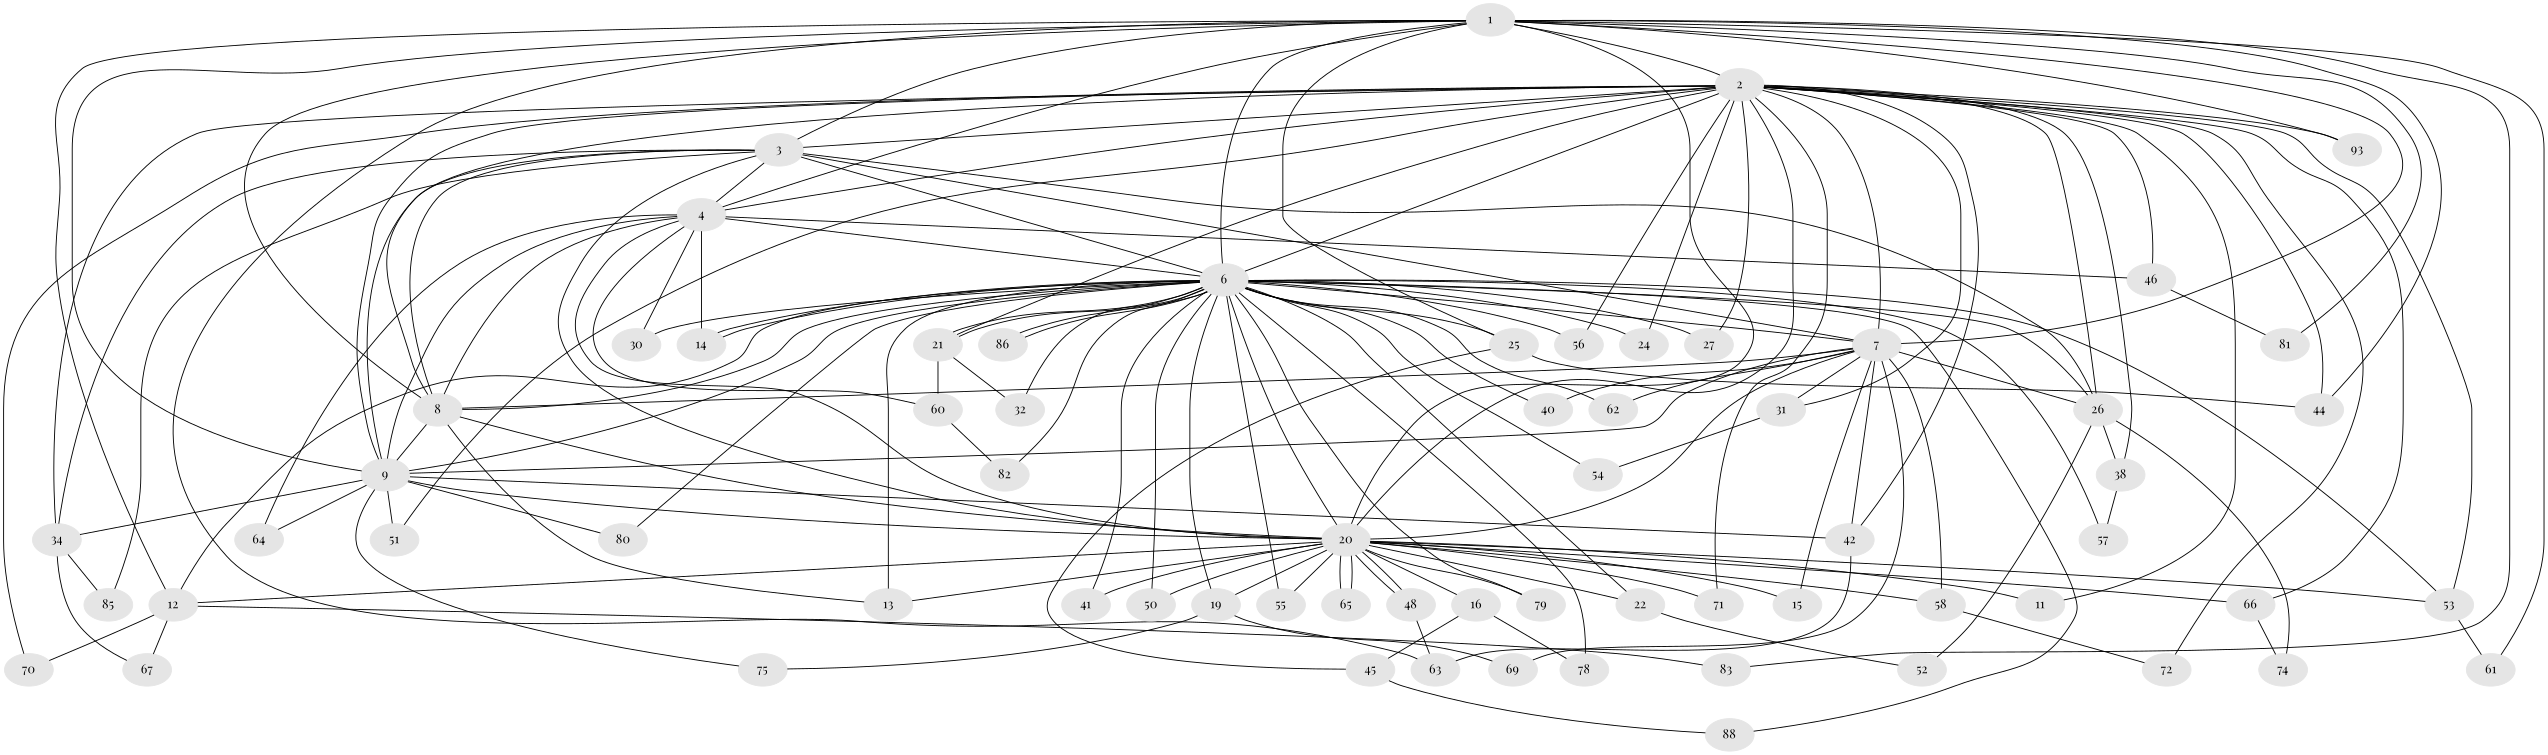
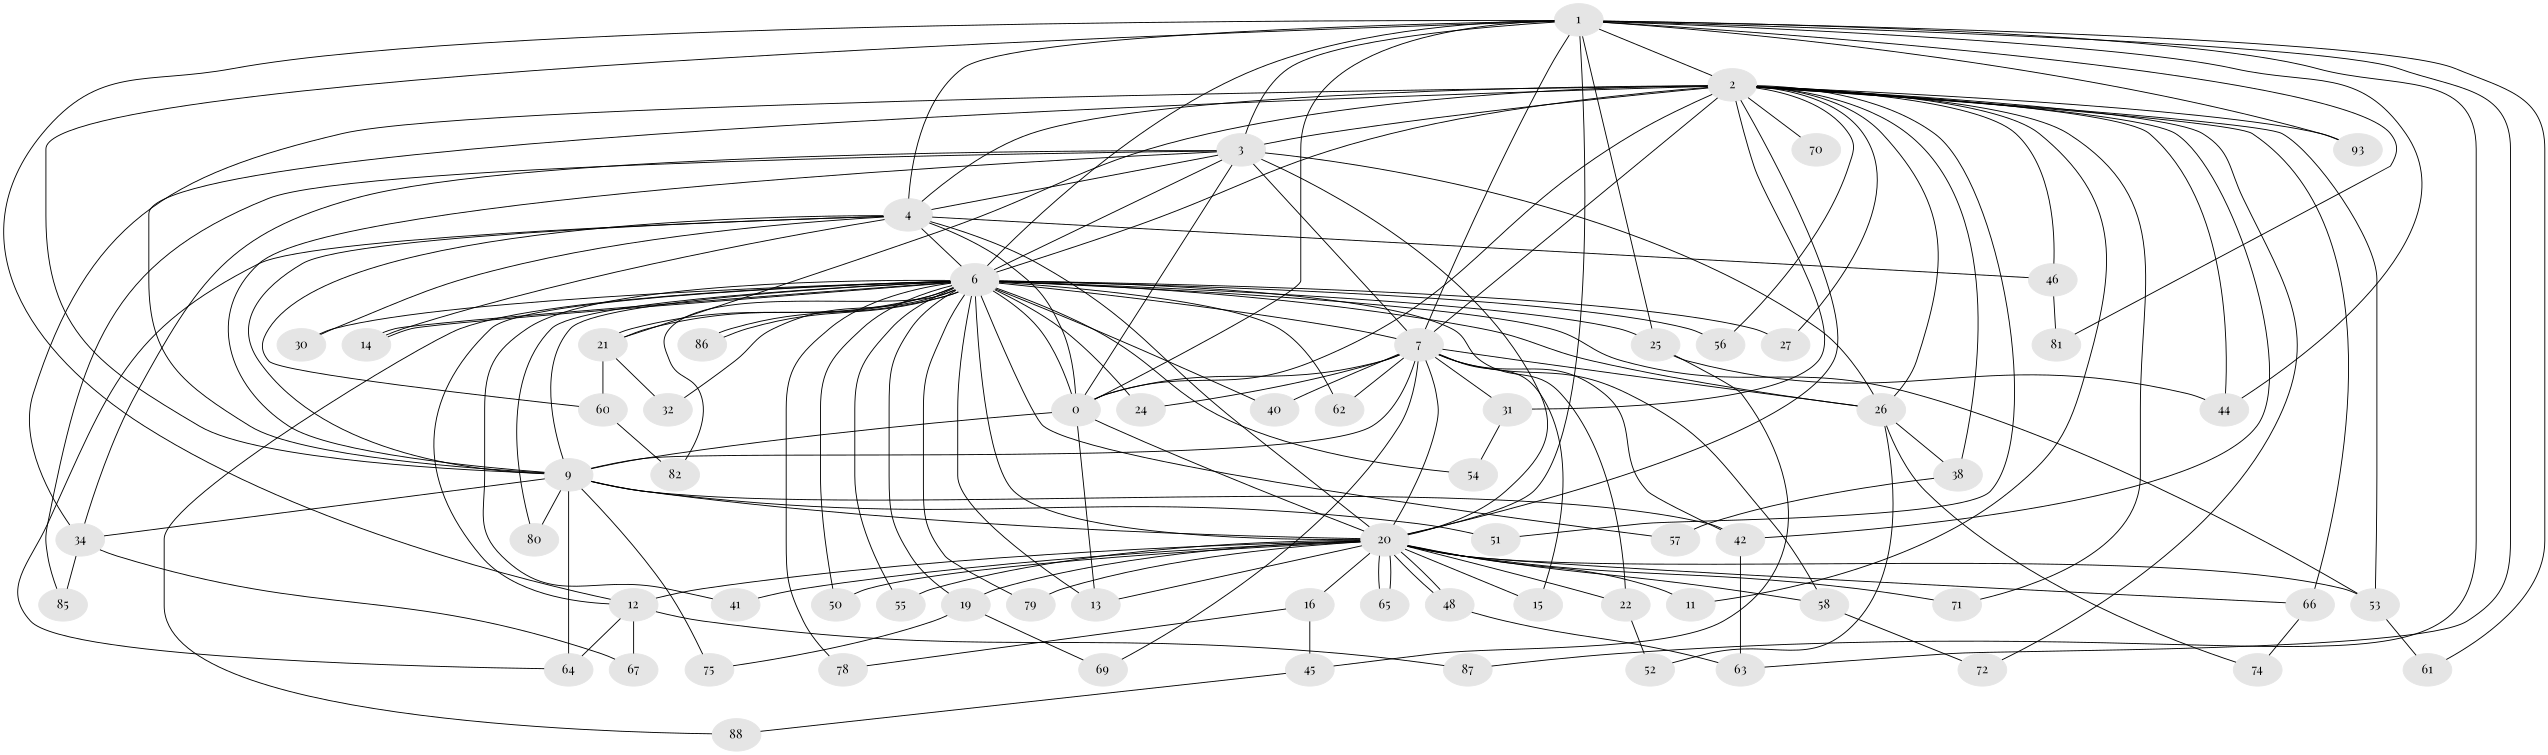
edge "2" -- "24": now "7" -- "24"
node "8": label "8" -> "0"
edge "12" -- "70": now "12" -- "64"
node "83": label "83" -> "87"
